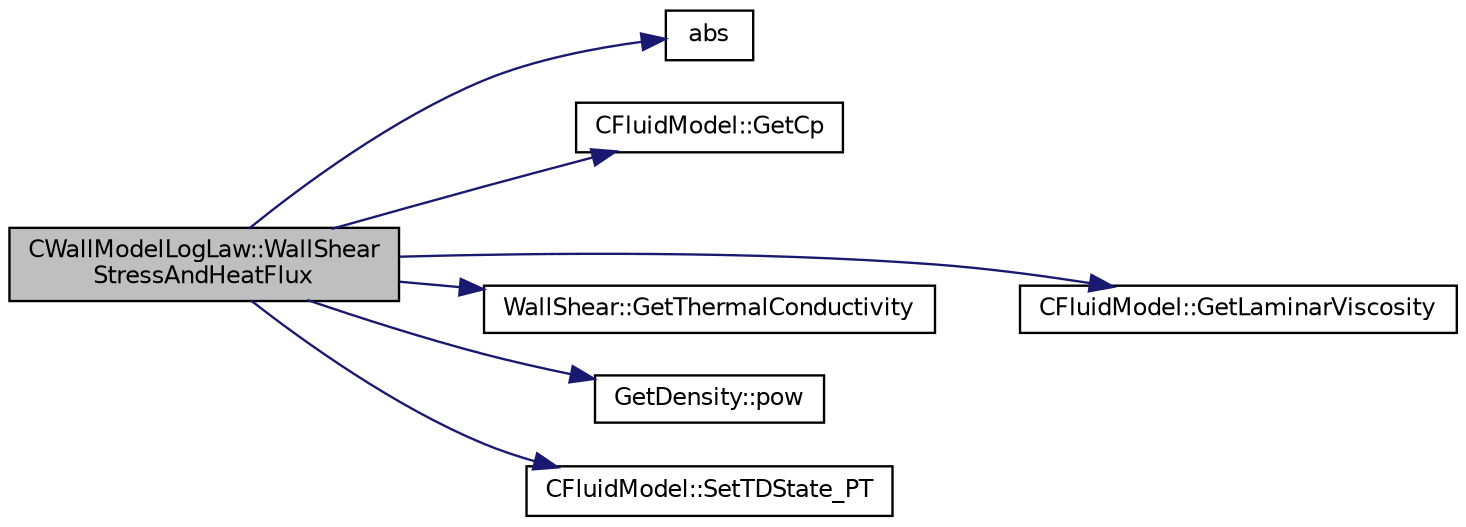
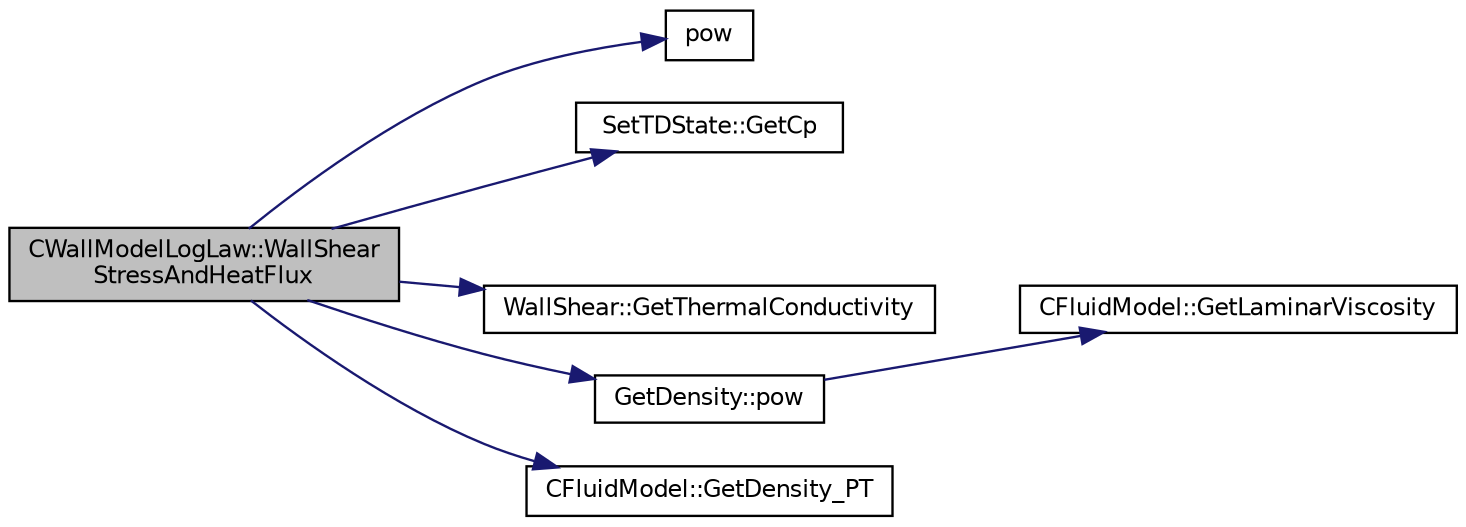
node "abs": label "abs" -> "pow"
node "CFluidModel::GetCp": label "CFluidModel::GetCp" -> "SetTDState::GetCp"
edge "CWallModelLogLaw::WallShear StressAndHeatFlux" -> "CFluidModel::GetLaminarViscosity": now "GetDensity::pow" -> "CFluidModel::GetLaminarViscosity"
node "CFluidModel::SetTDState_PT": label "CFluidModel::SetTDState_PT" -> "CFluidModel::GetDensity_PT"
